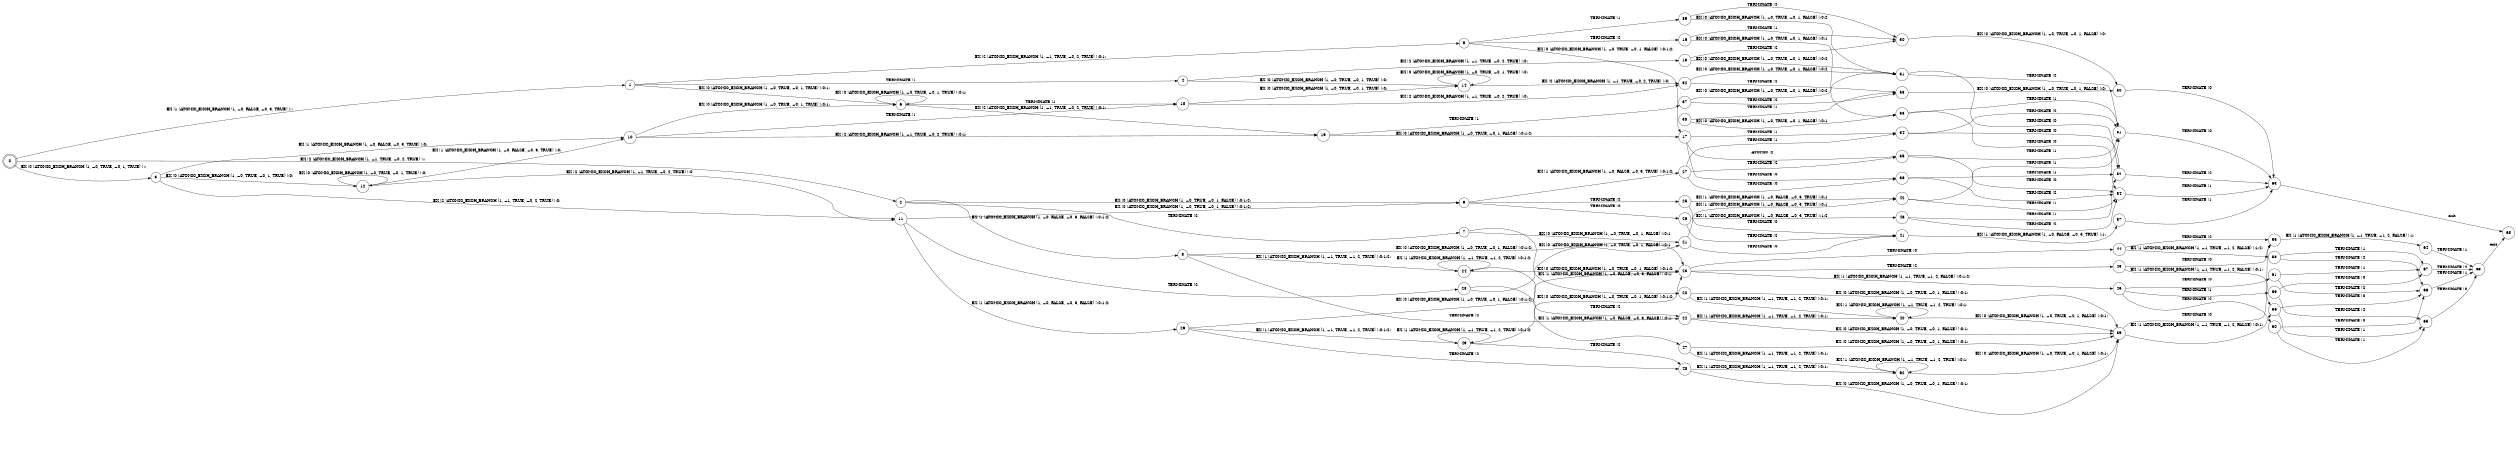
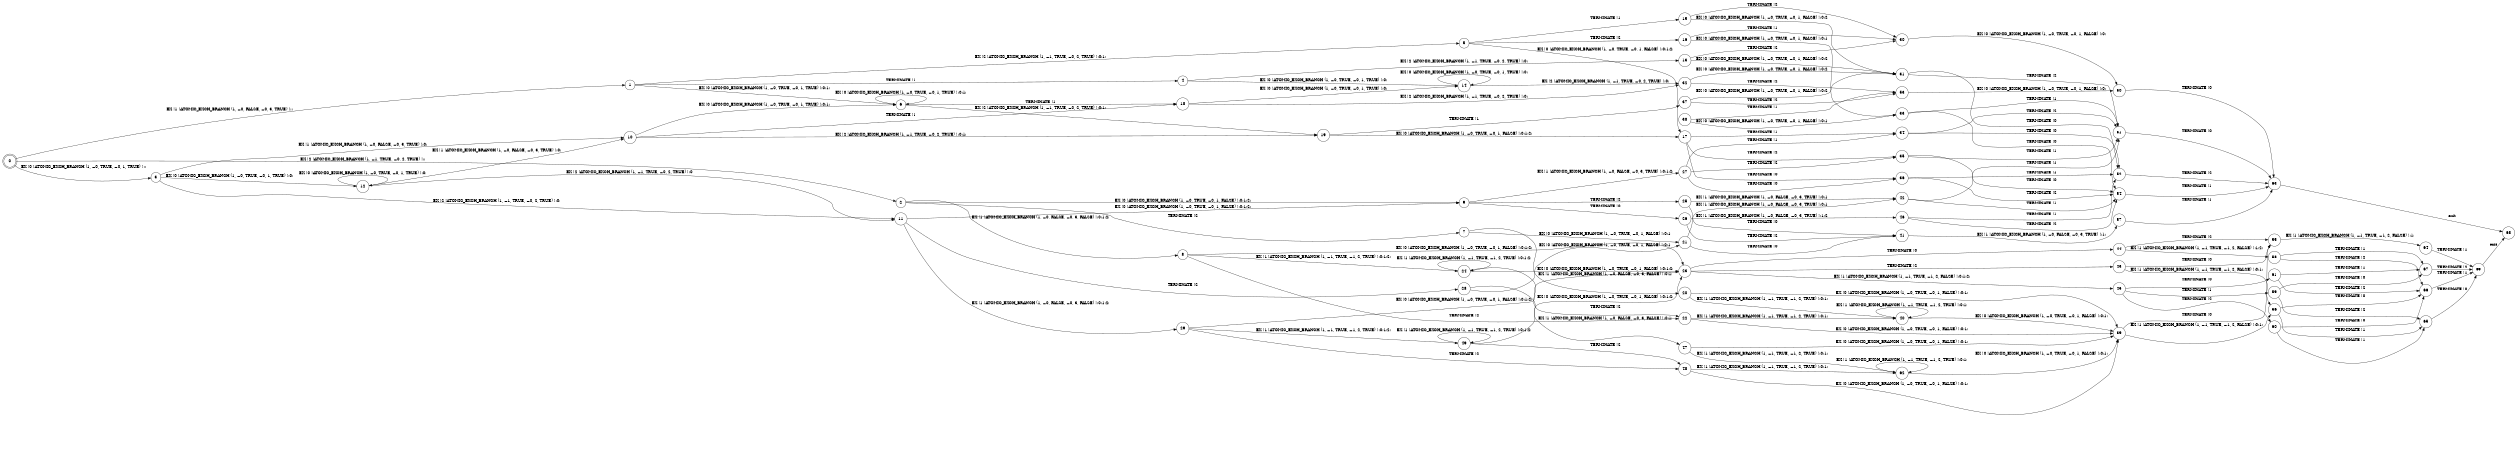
node "85": label "85" -> "15"
edge "17" -> "35": label "ATOMIC !2" -> "TERMINATE !2"
